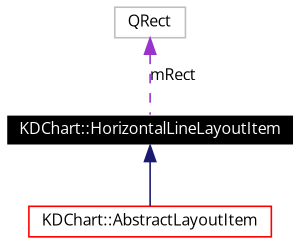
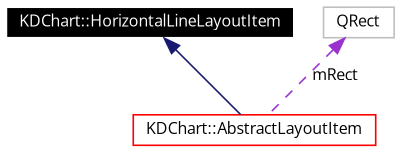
edge "KDChart::HorizontalLineLayoutItem" -> "QRect": now "KDChart::AbstractLayoutItem" -> "QRect"
